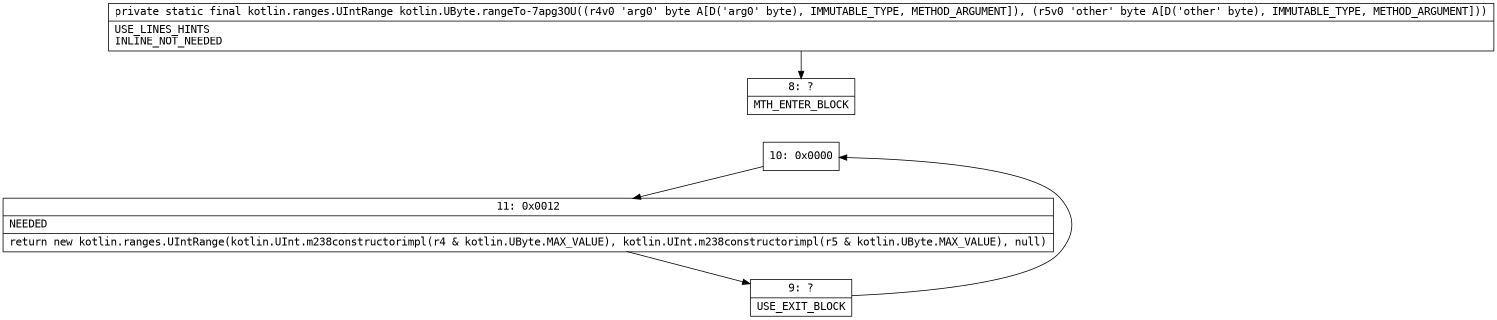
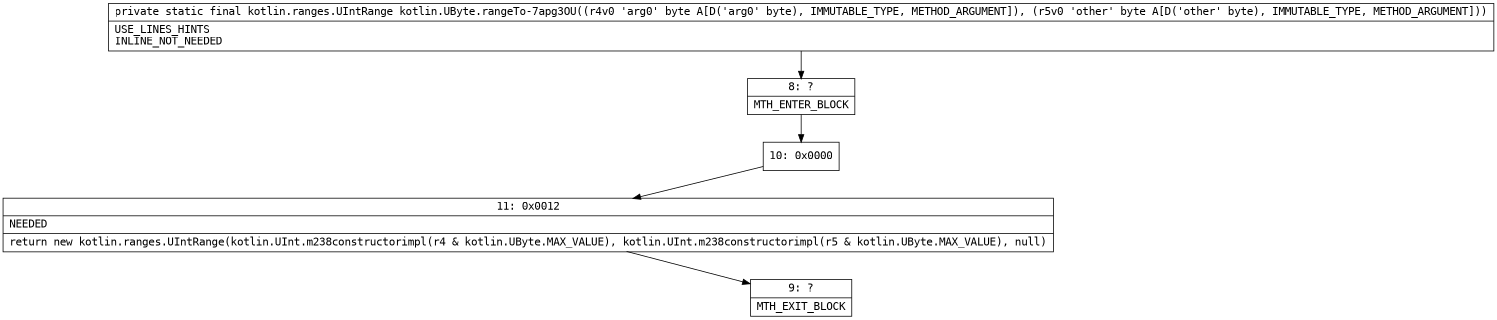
edge "9: ?" -> "10: 0x0000": now "8: ?" -> "10: 0x0000"
node "9: ?": text "USE_EXIT_BLOCK" -> "MTH_EXIT_BLOCK"
